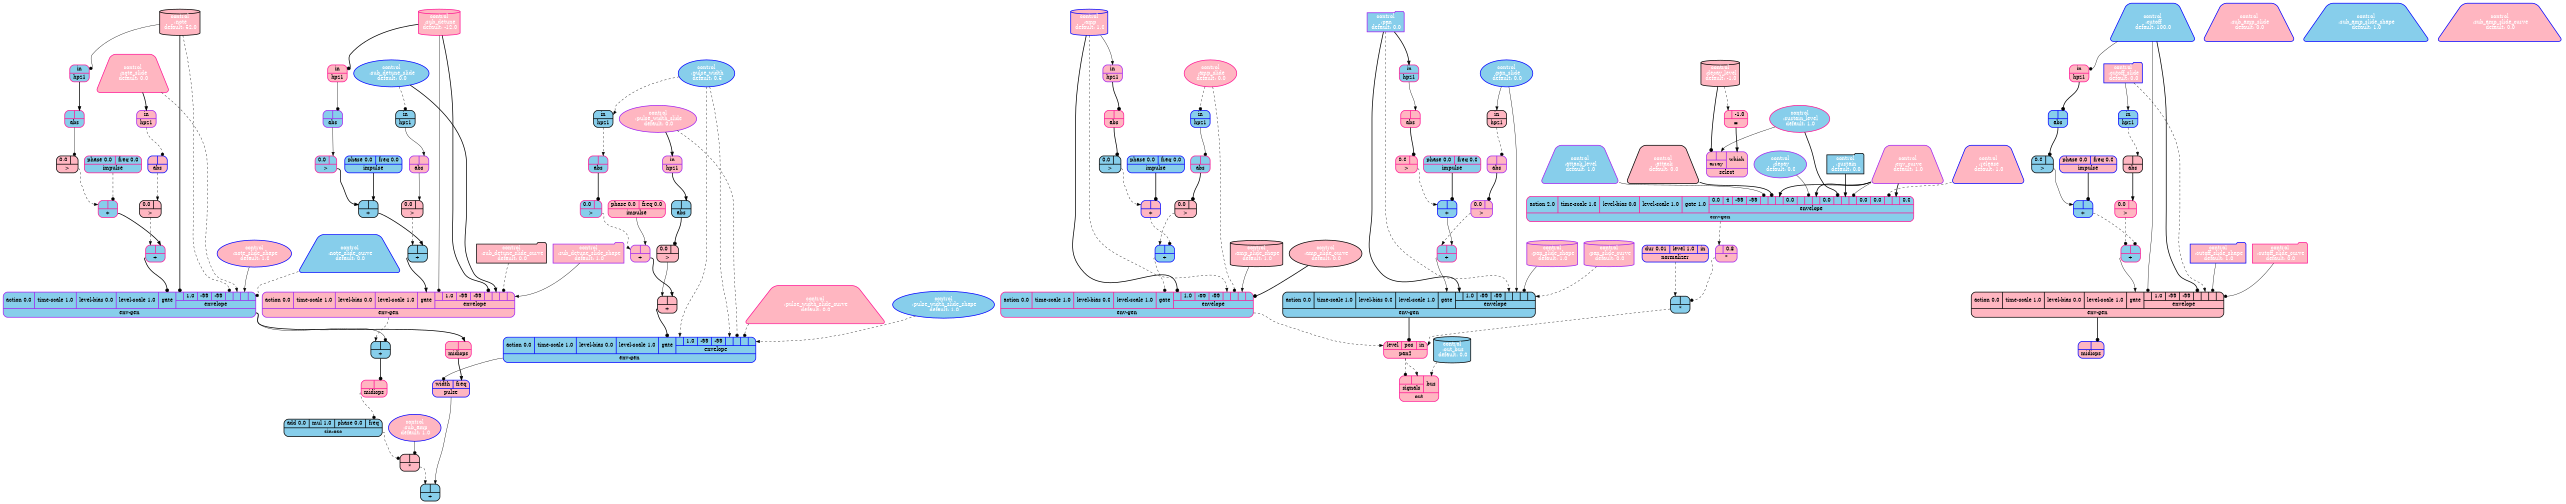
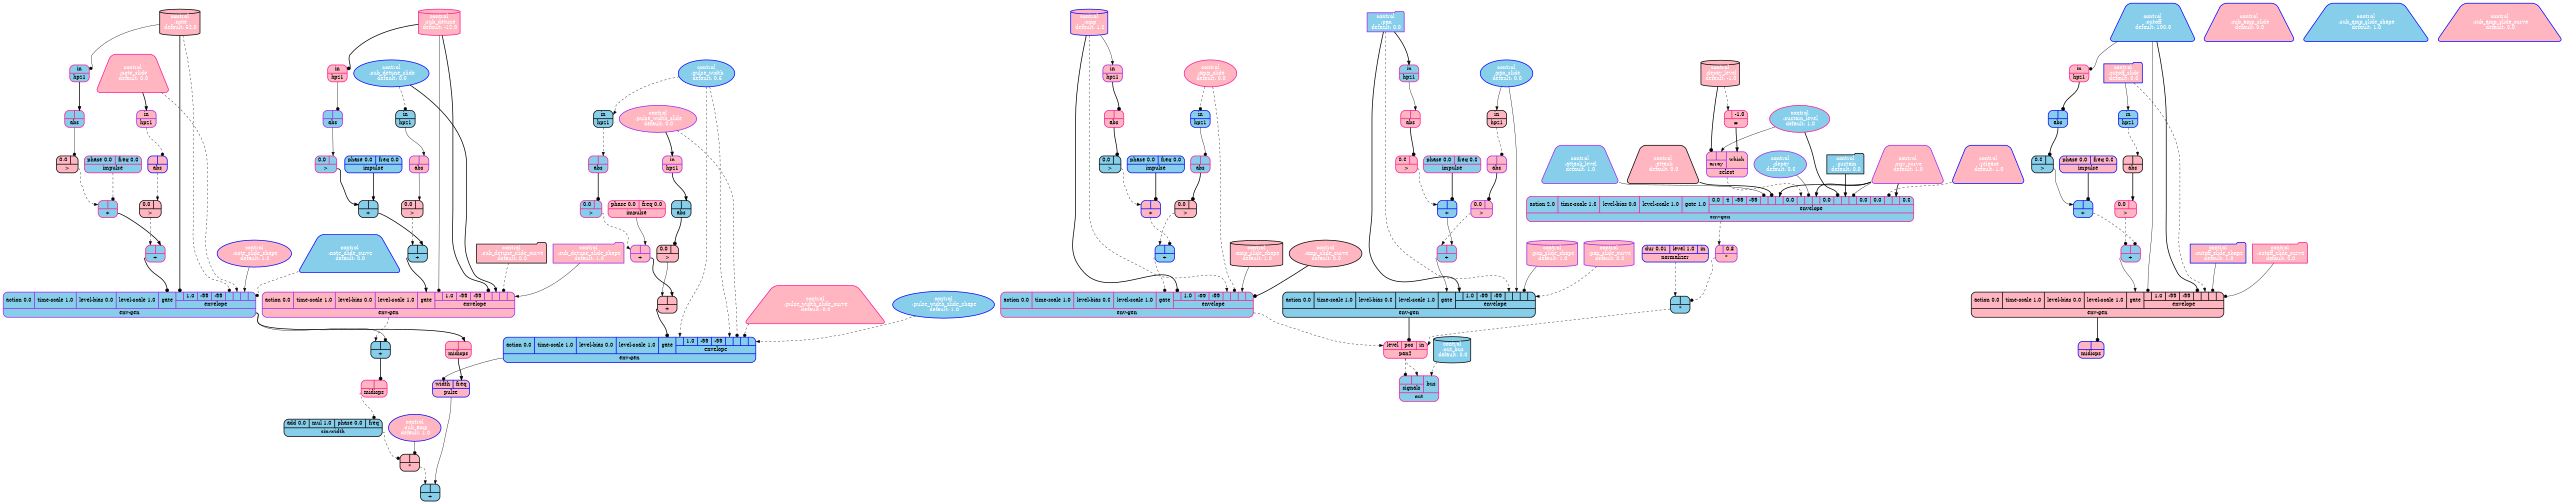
edge "array" -> "action 2.0": added
node "signals": fillcolor lightpink -> skyblue
node "add 0.0": text "sin-osc" -> "sin-width"
